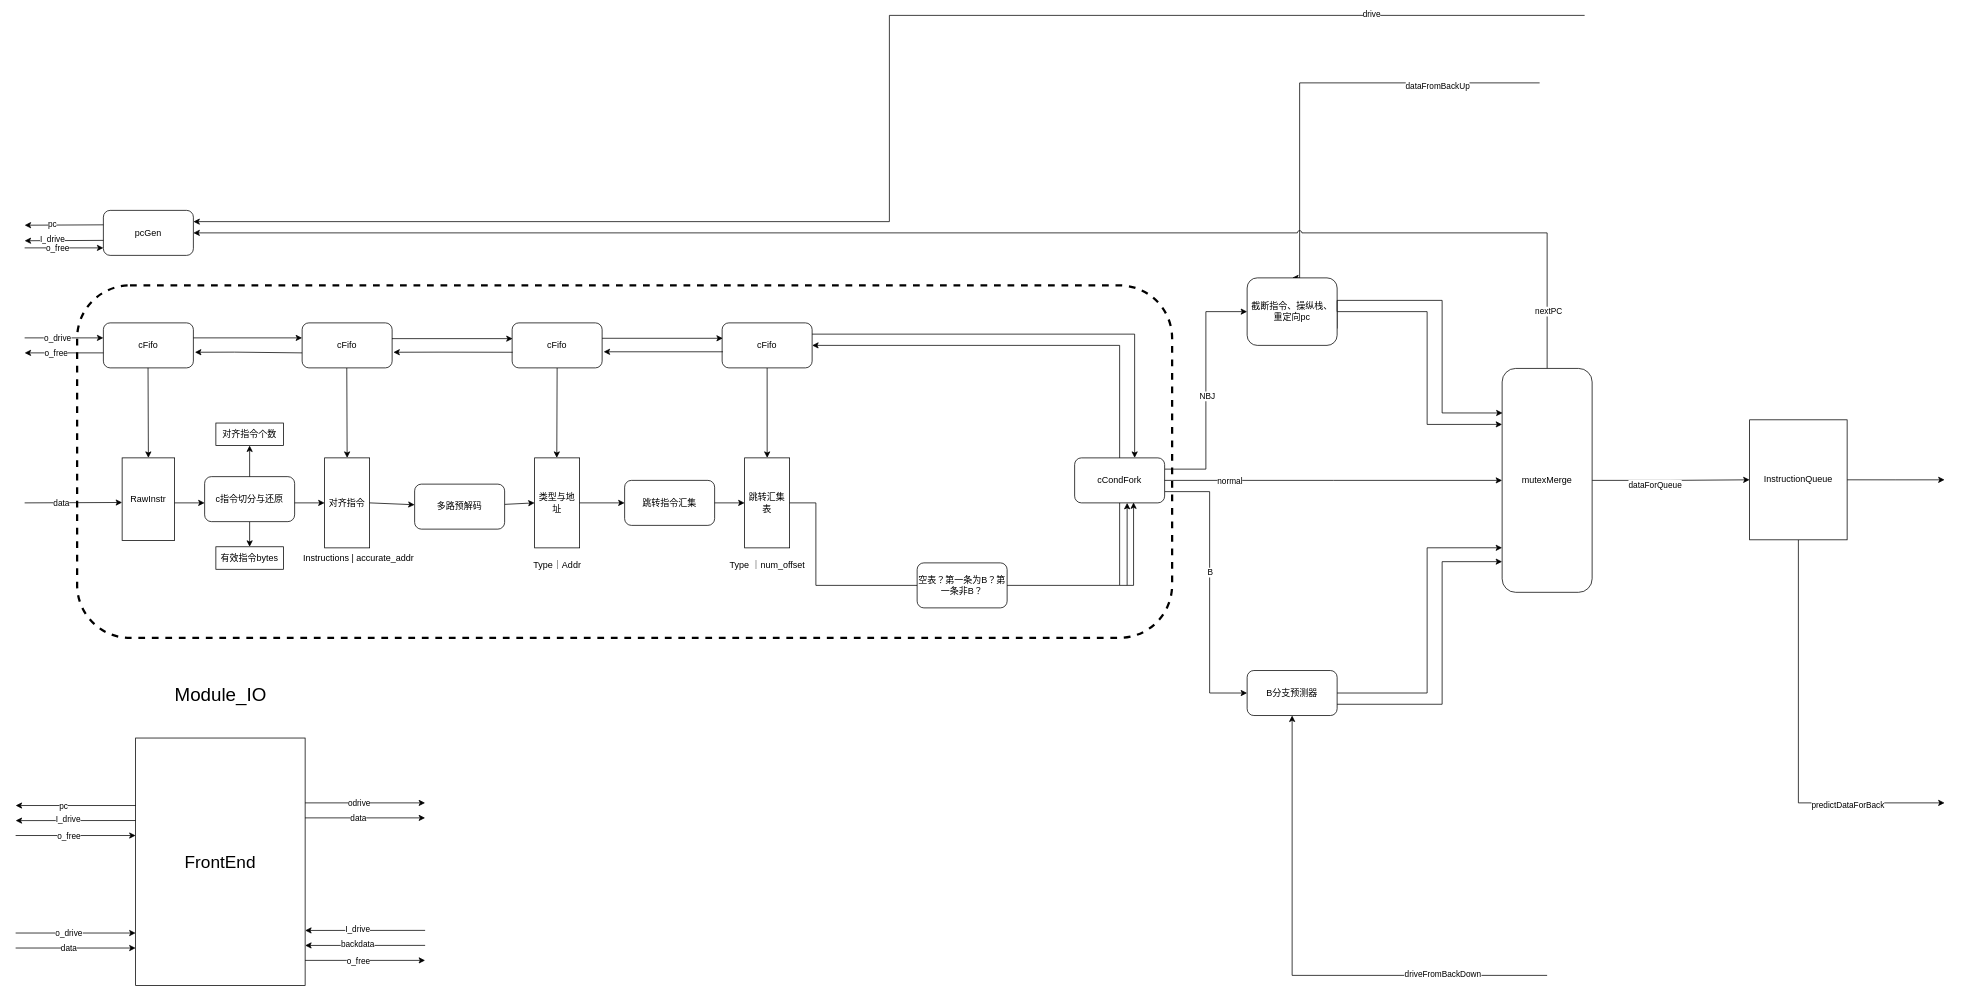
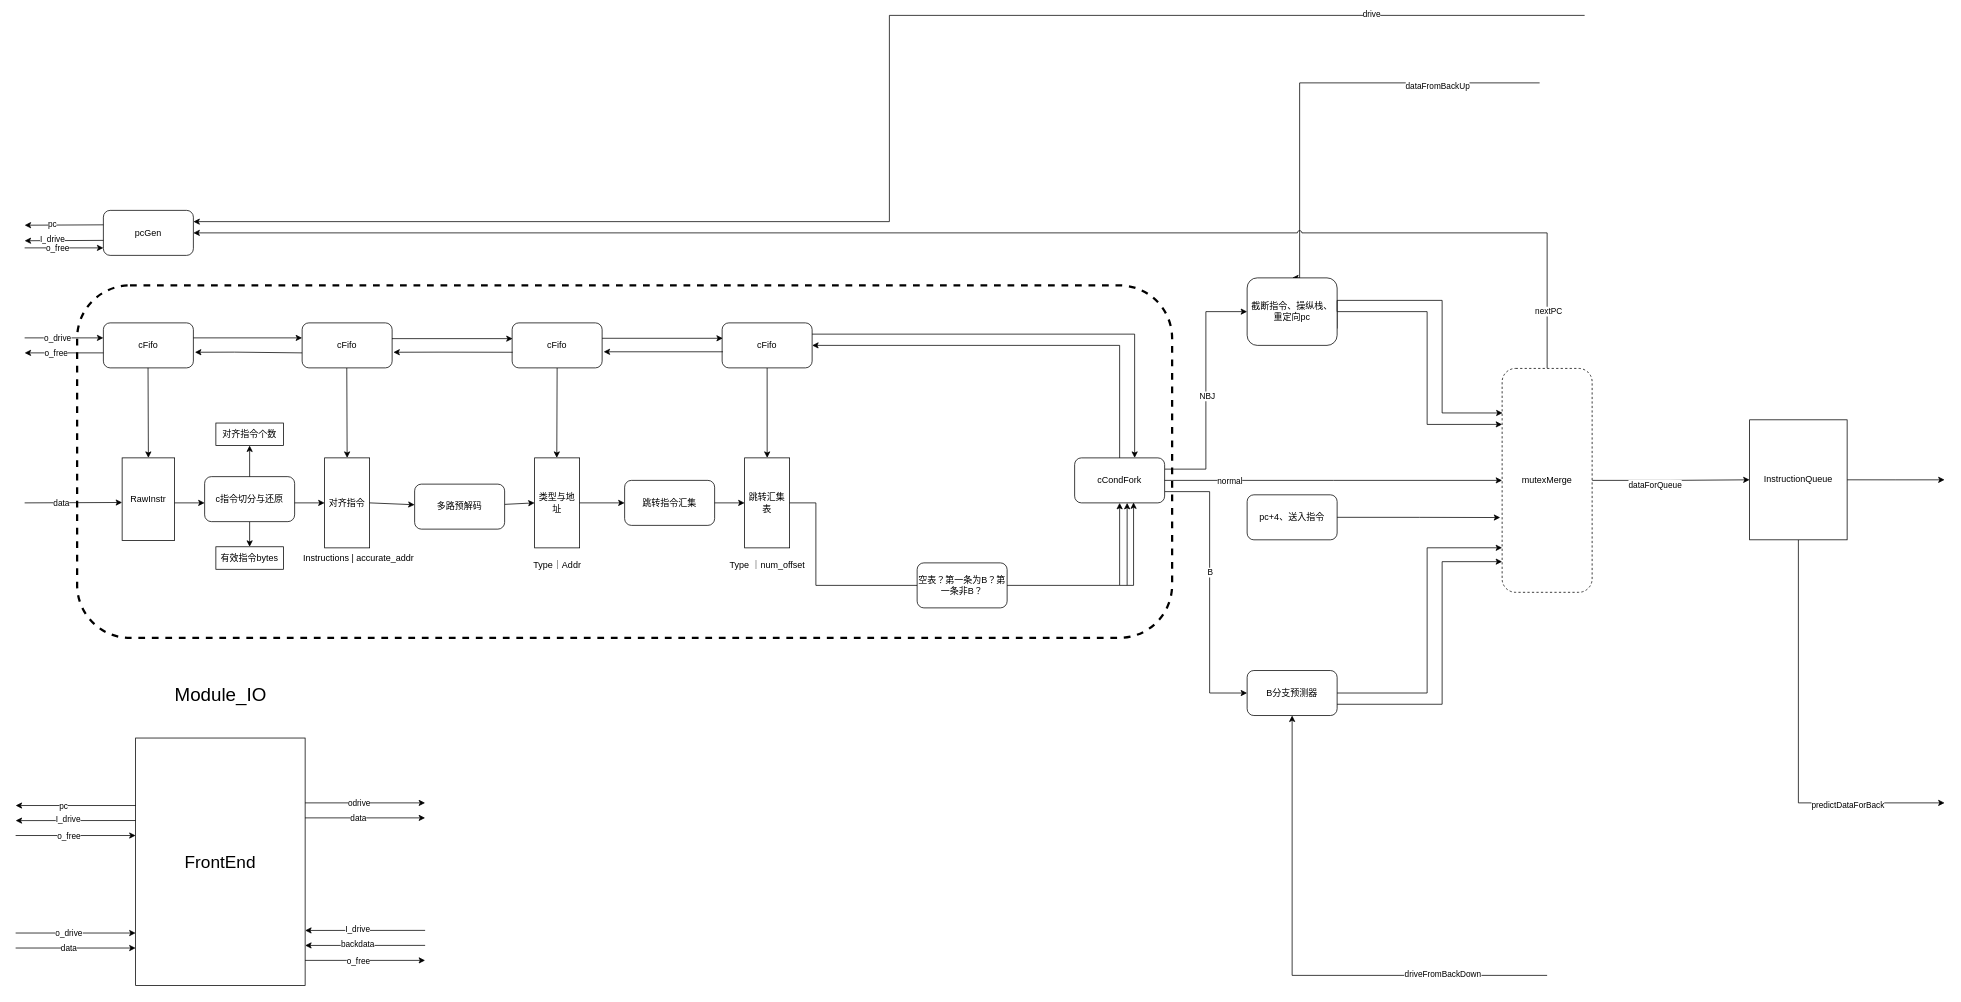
node "mutexMerge": style solid -> dashed
edge "cCondFork" -- "跳转汇集表": arrowhead none -> classic
node "pc+4、送入指令": added
edge "pc+4、送入指令" -> "mutexMerge": added
